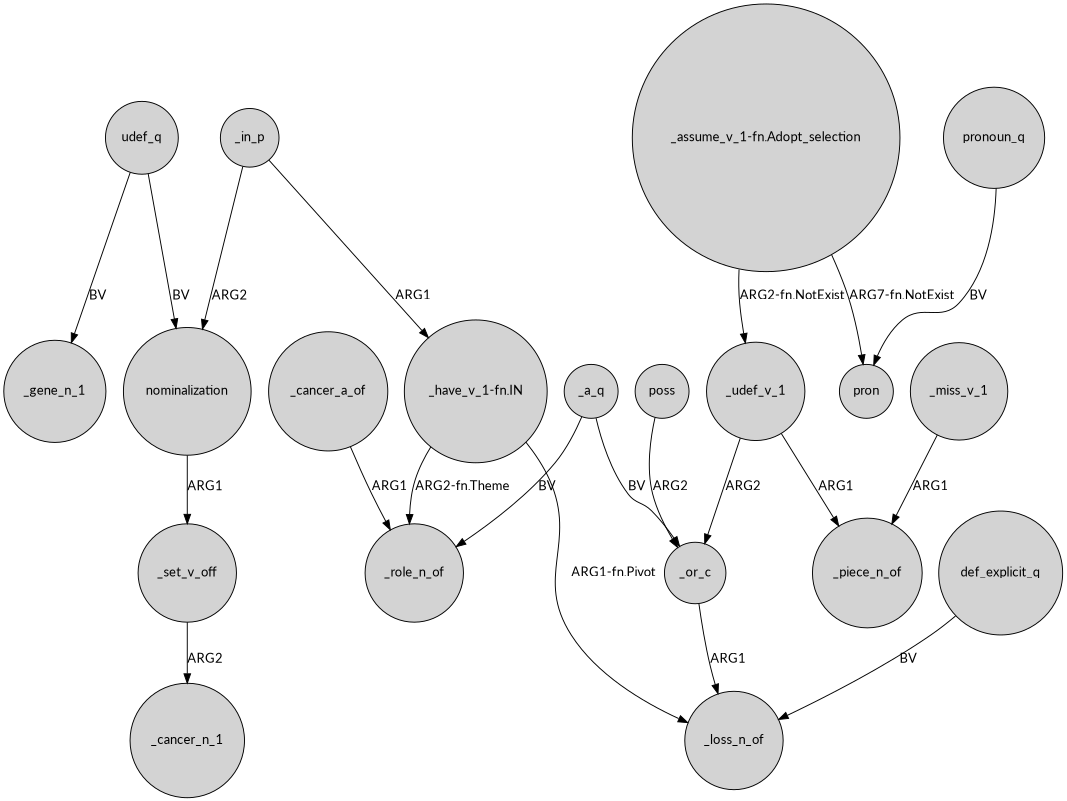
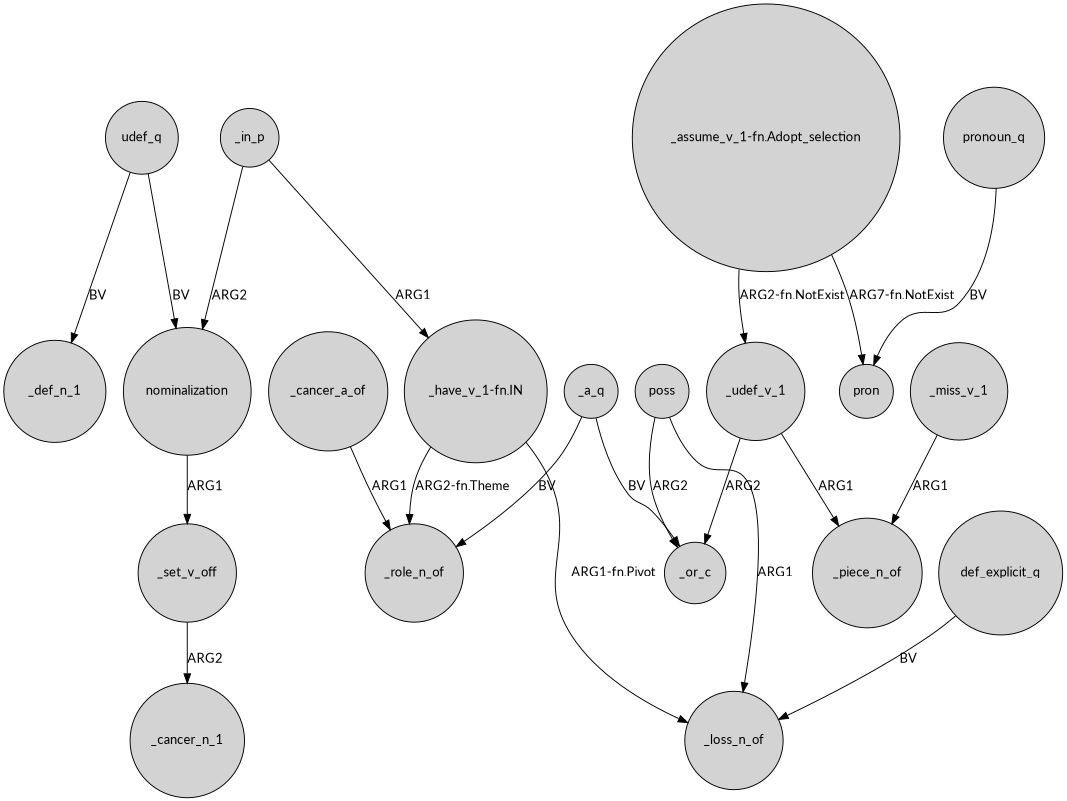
node "_gene_n_1": label "_gene_n_1" -> "_def_n_1"
edge "_or_c" -> "_loss_n_of": now "poss" -> "_loss_n_of"
